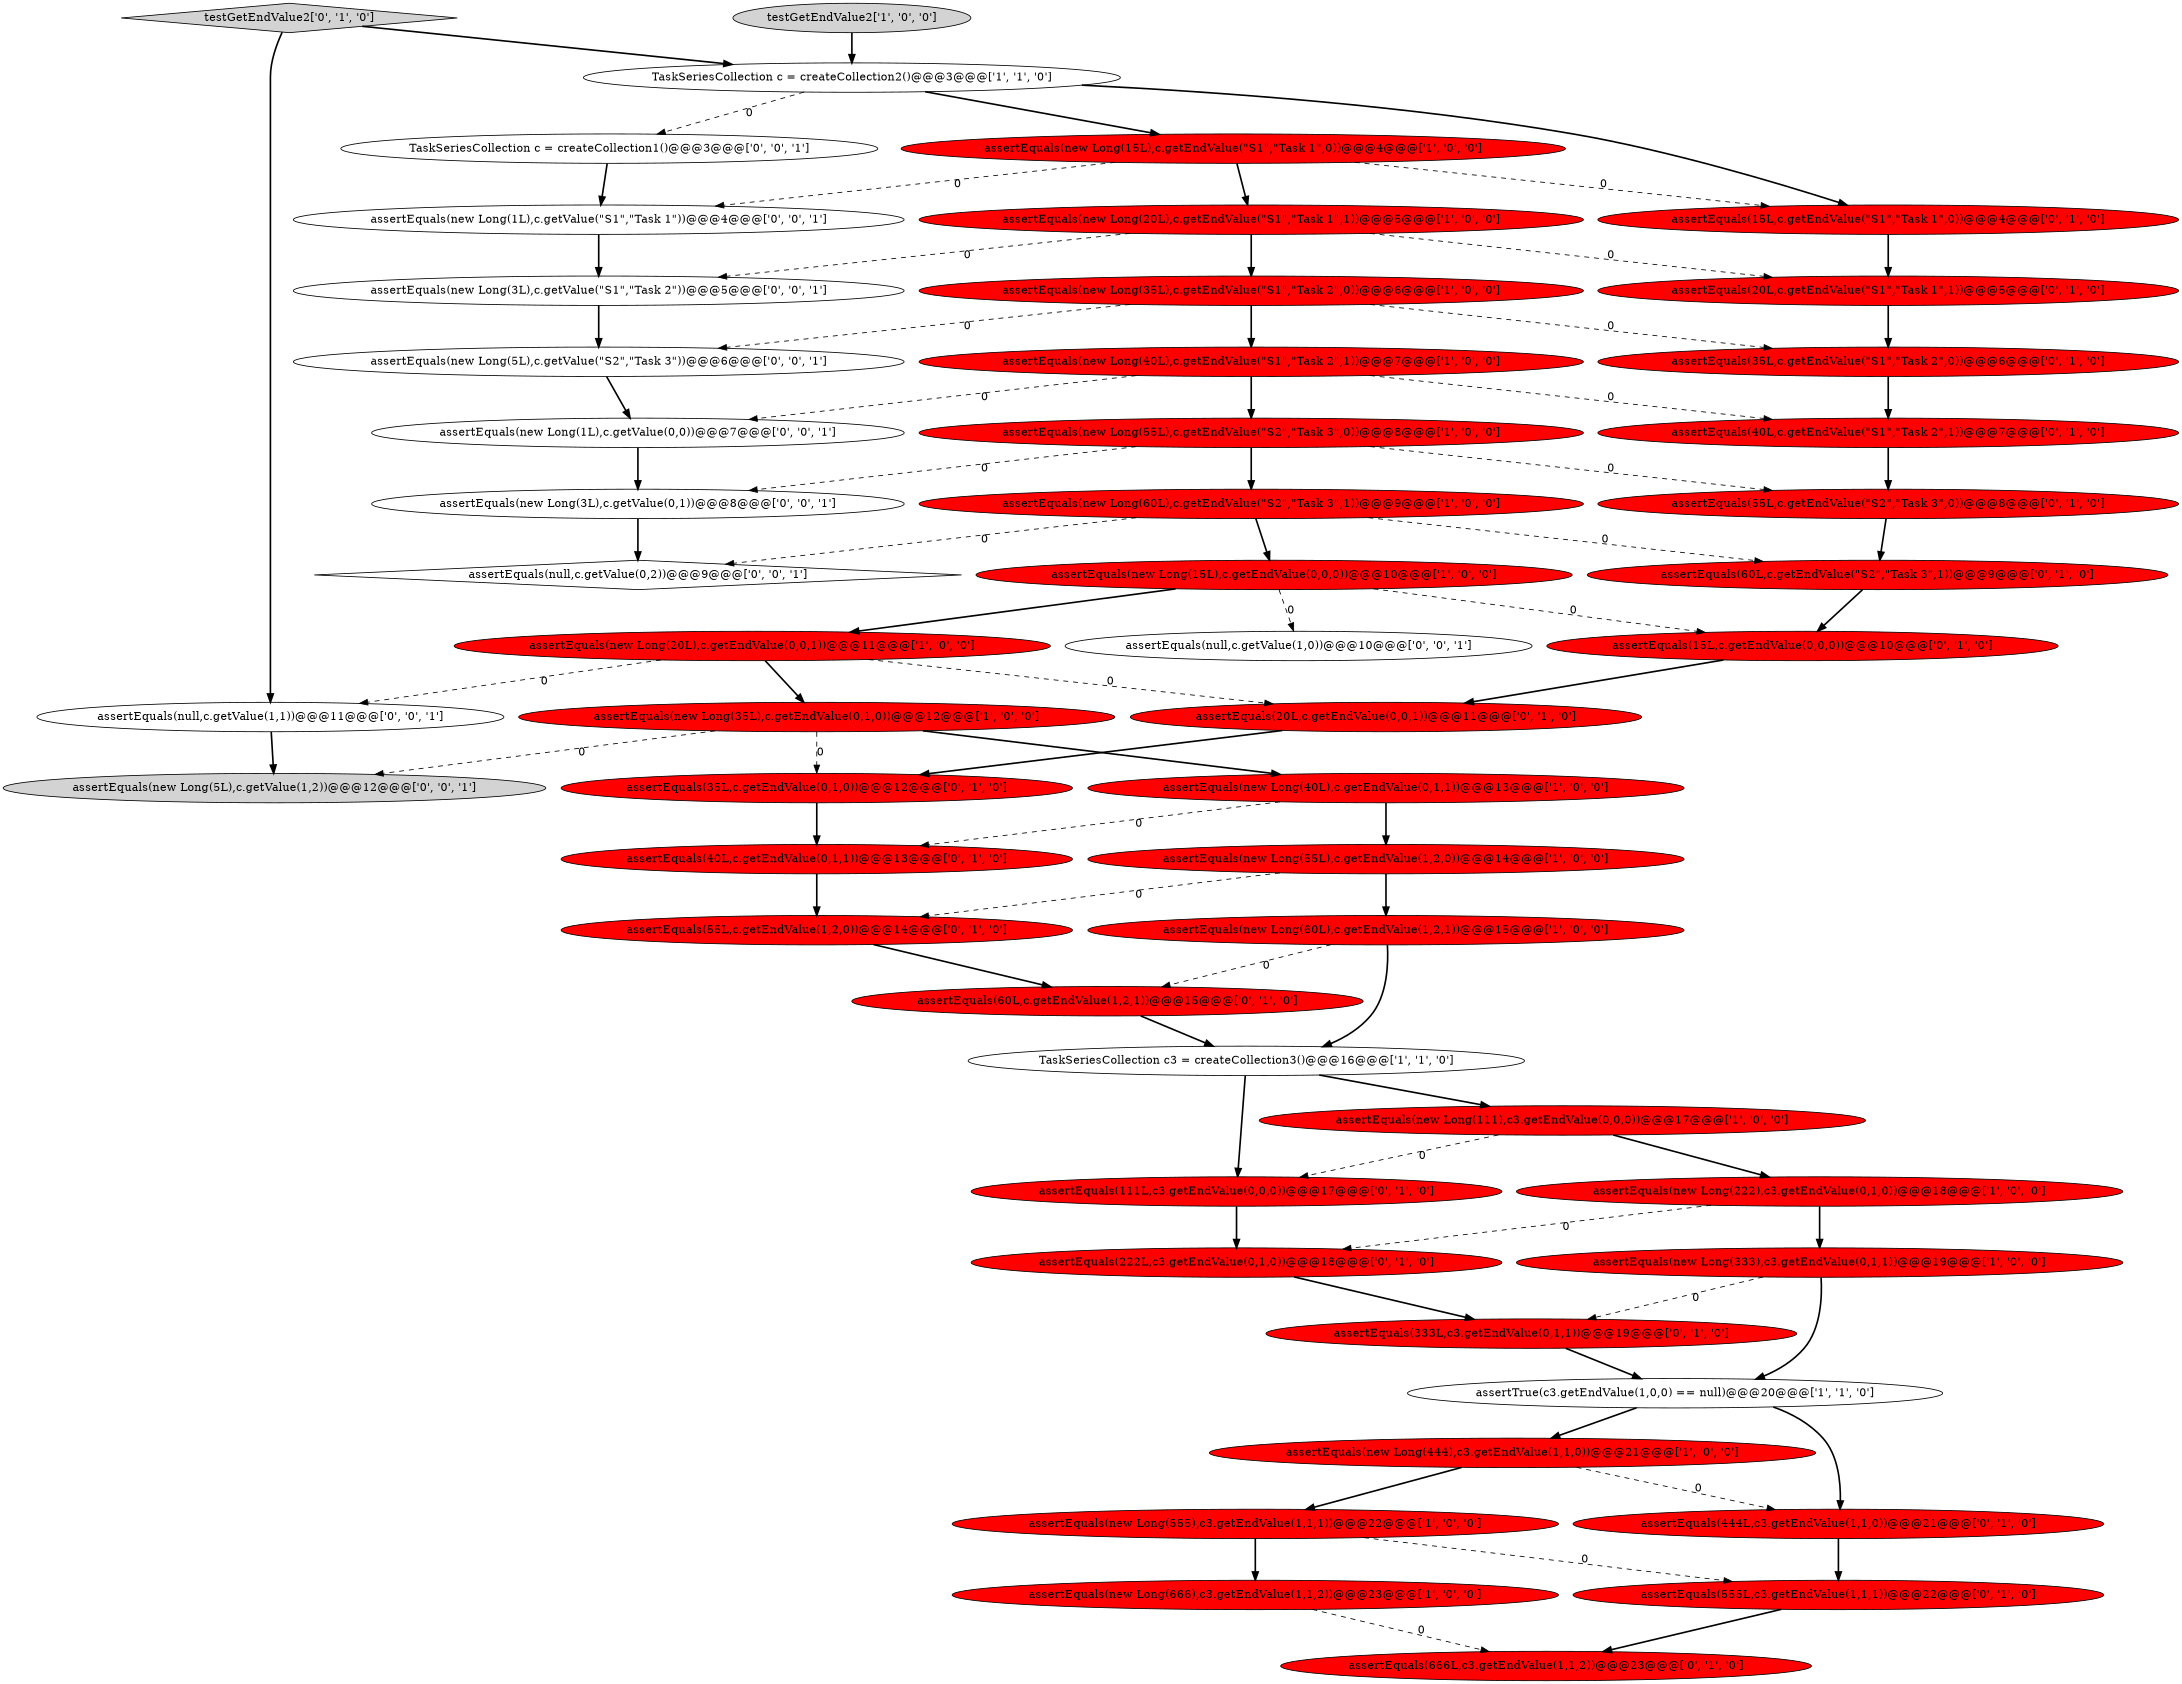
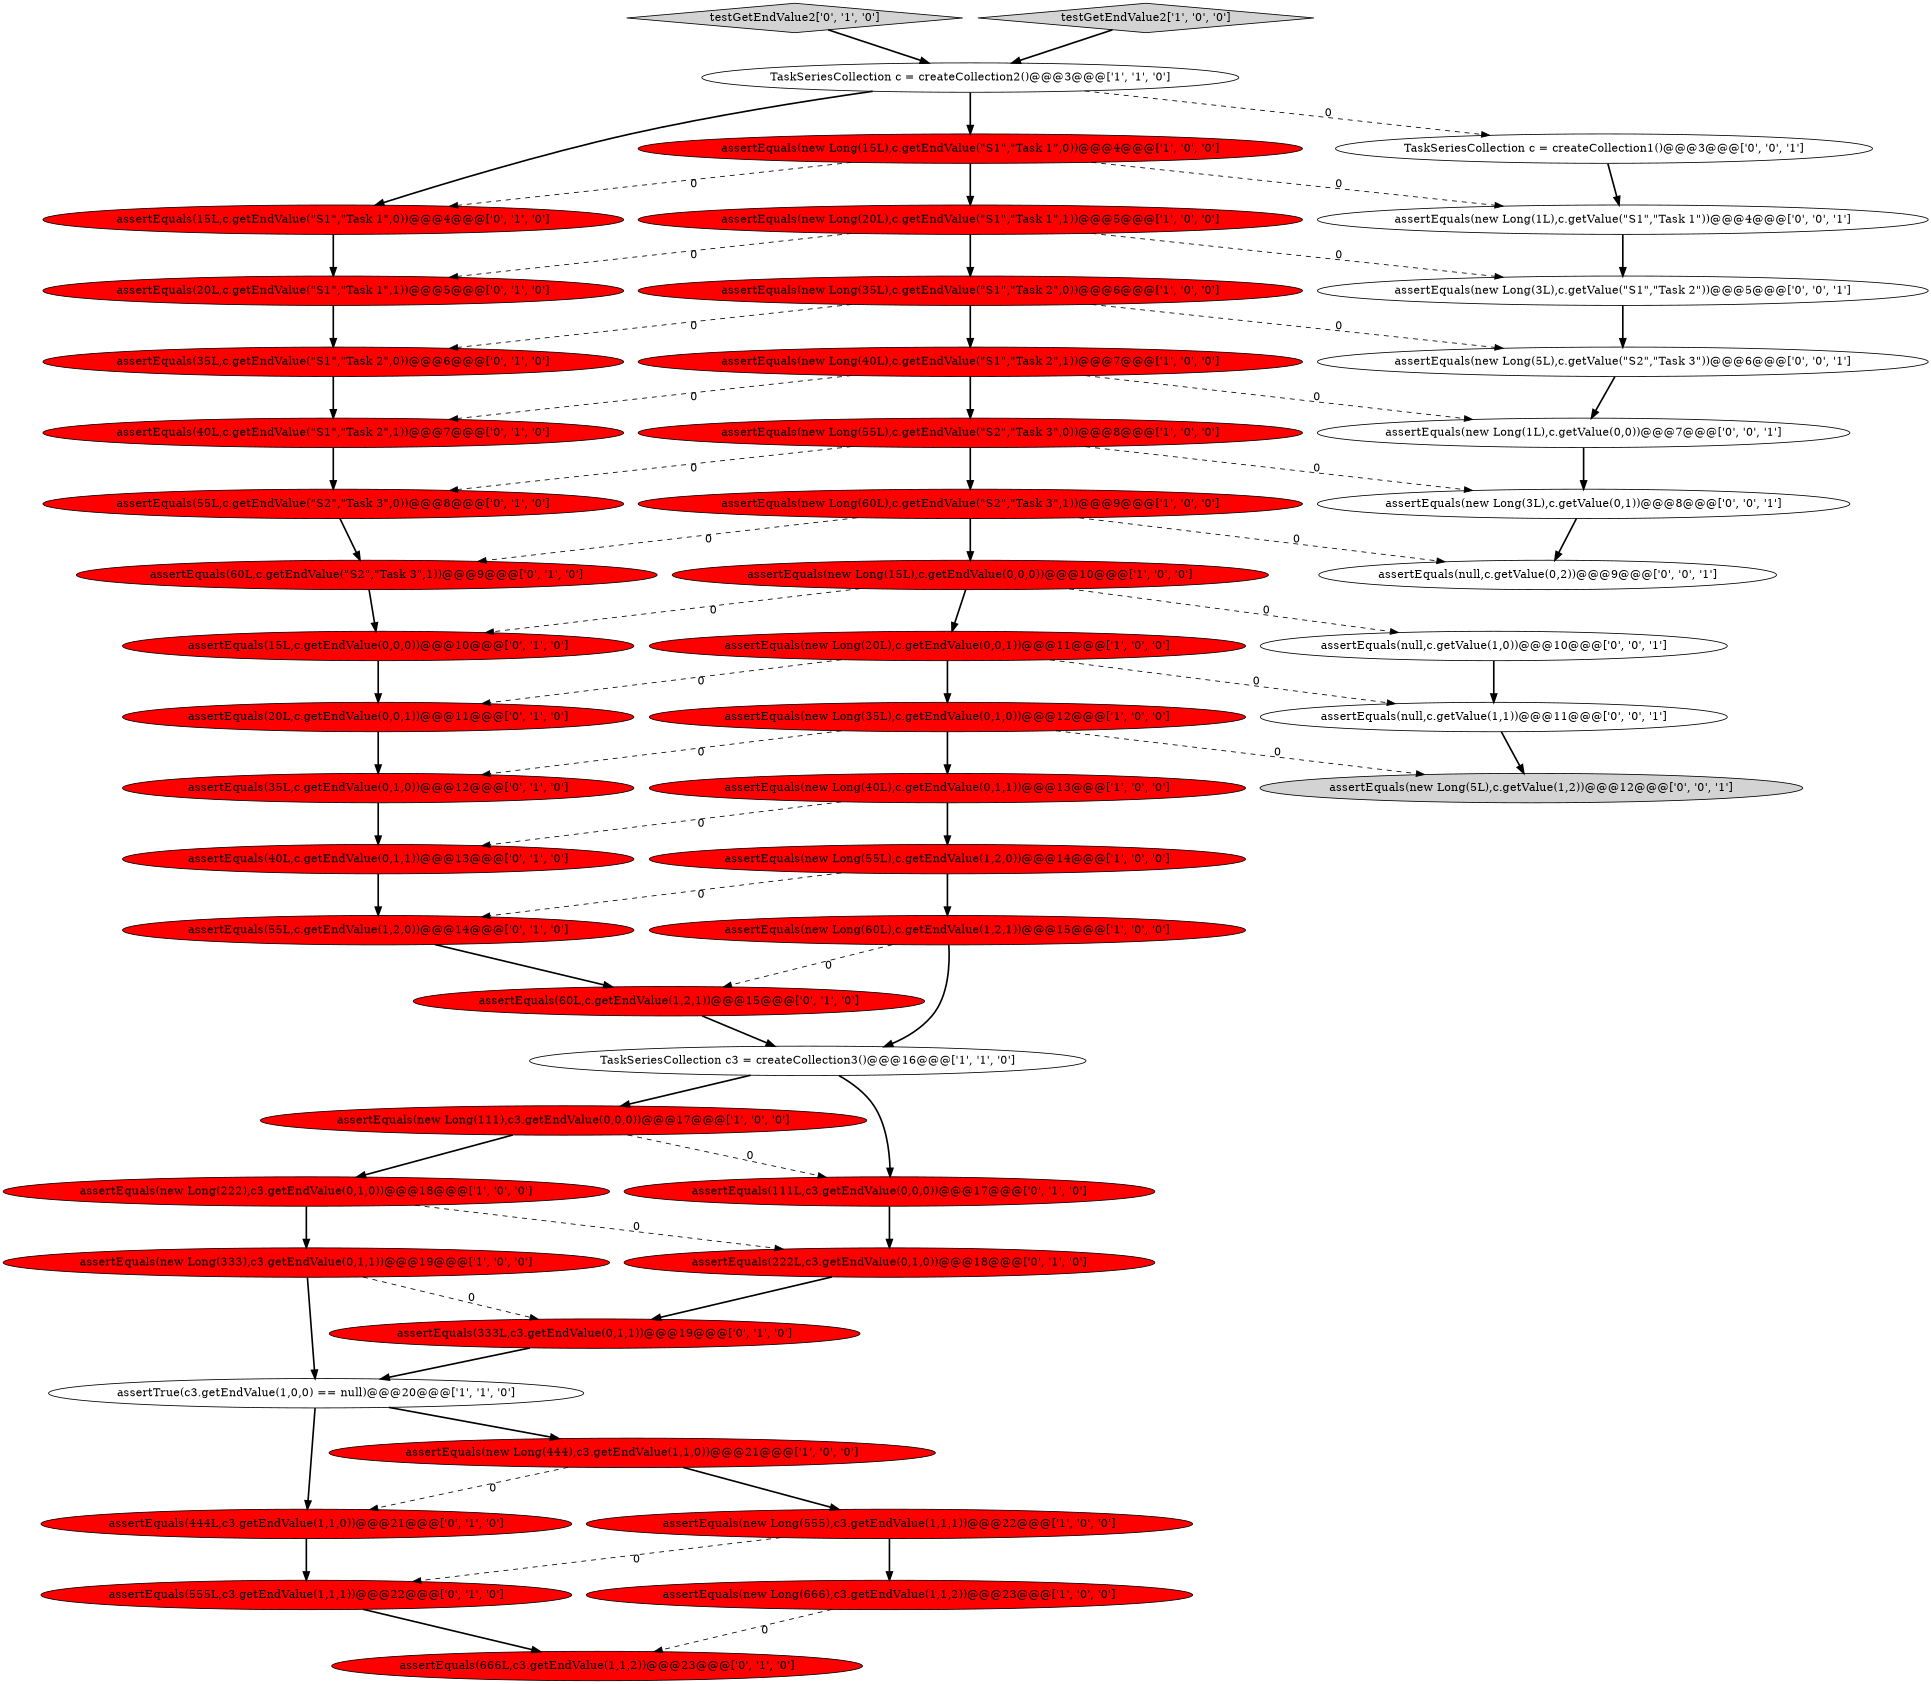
node "testGetEndValue2['1', '0', '0']": shape ellipse -> diamond
edge "testGetEndValue2['0', '1', '0']" -> "assertEquals(null,c.getValue(1,1))@@@11@@@['0', '0', '1']": now "assertEquals(null,c.getValue(1,0))@@@10@@@['0', '0', '1']" -> "assertEquals(null,c.getValue(1,1))@@@11@@@['0', '0', '1']"
node "assertEquals(null,c.getValue(0,2))@@@9@@@['0', '0', '1']": shape diamond -> ellipse
